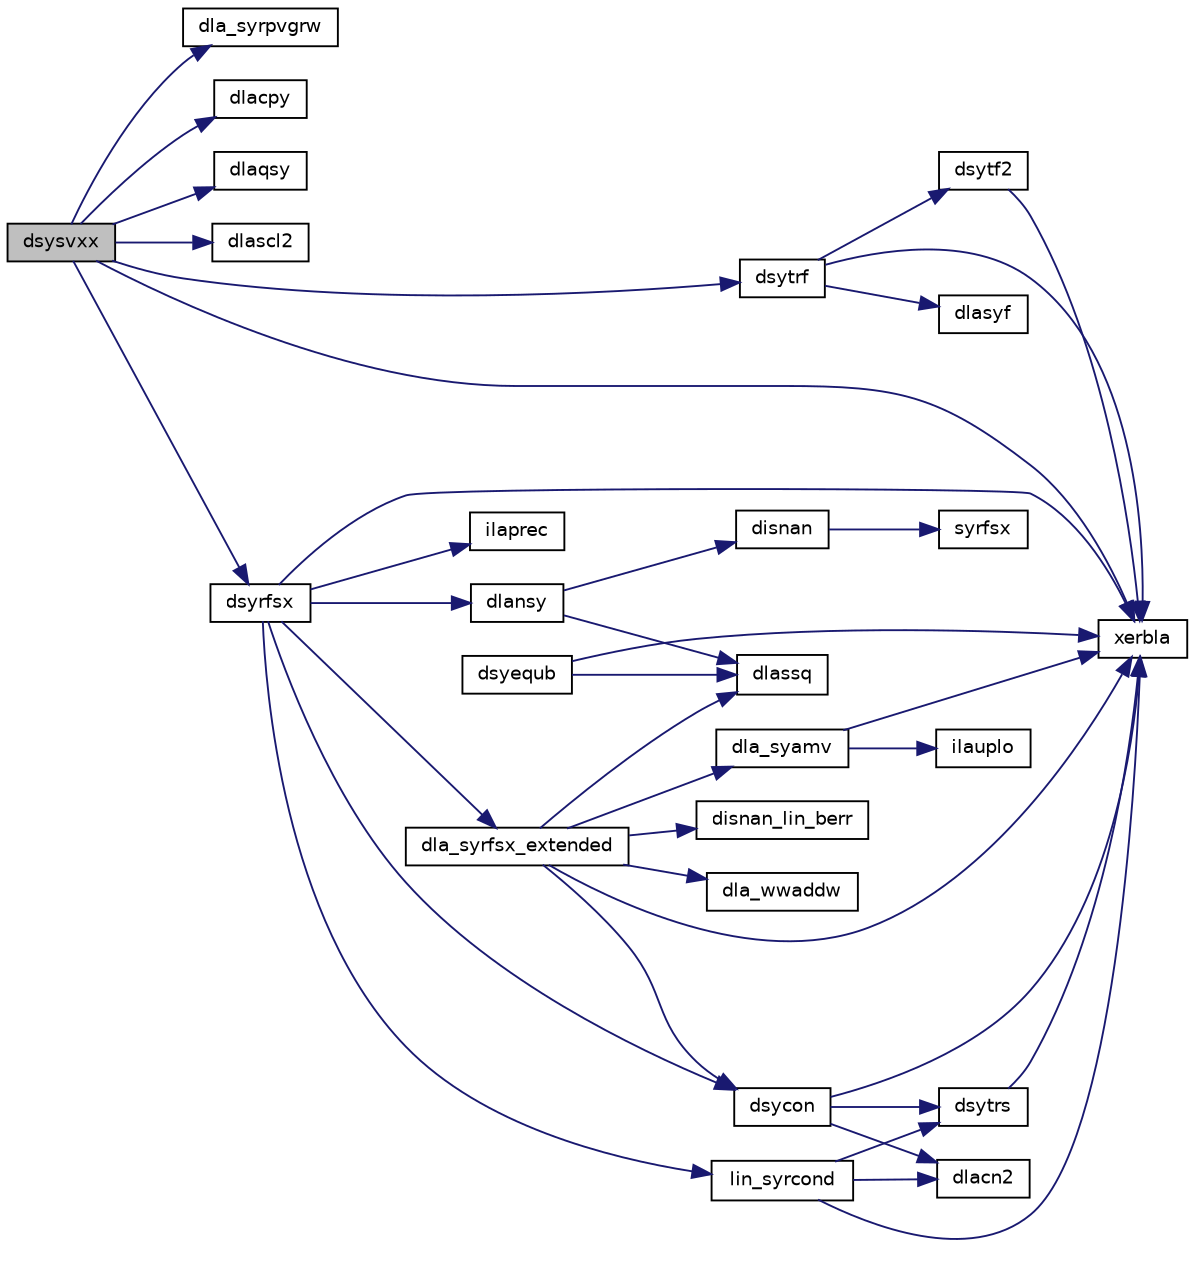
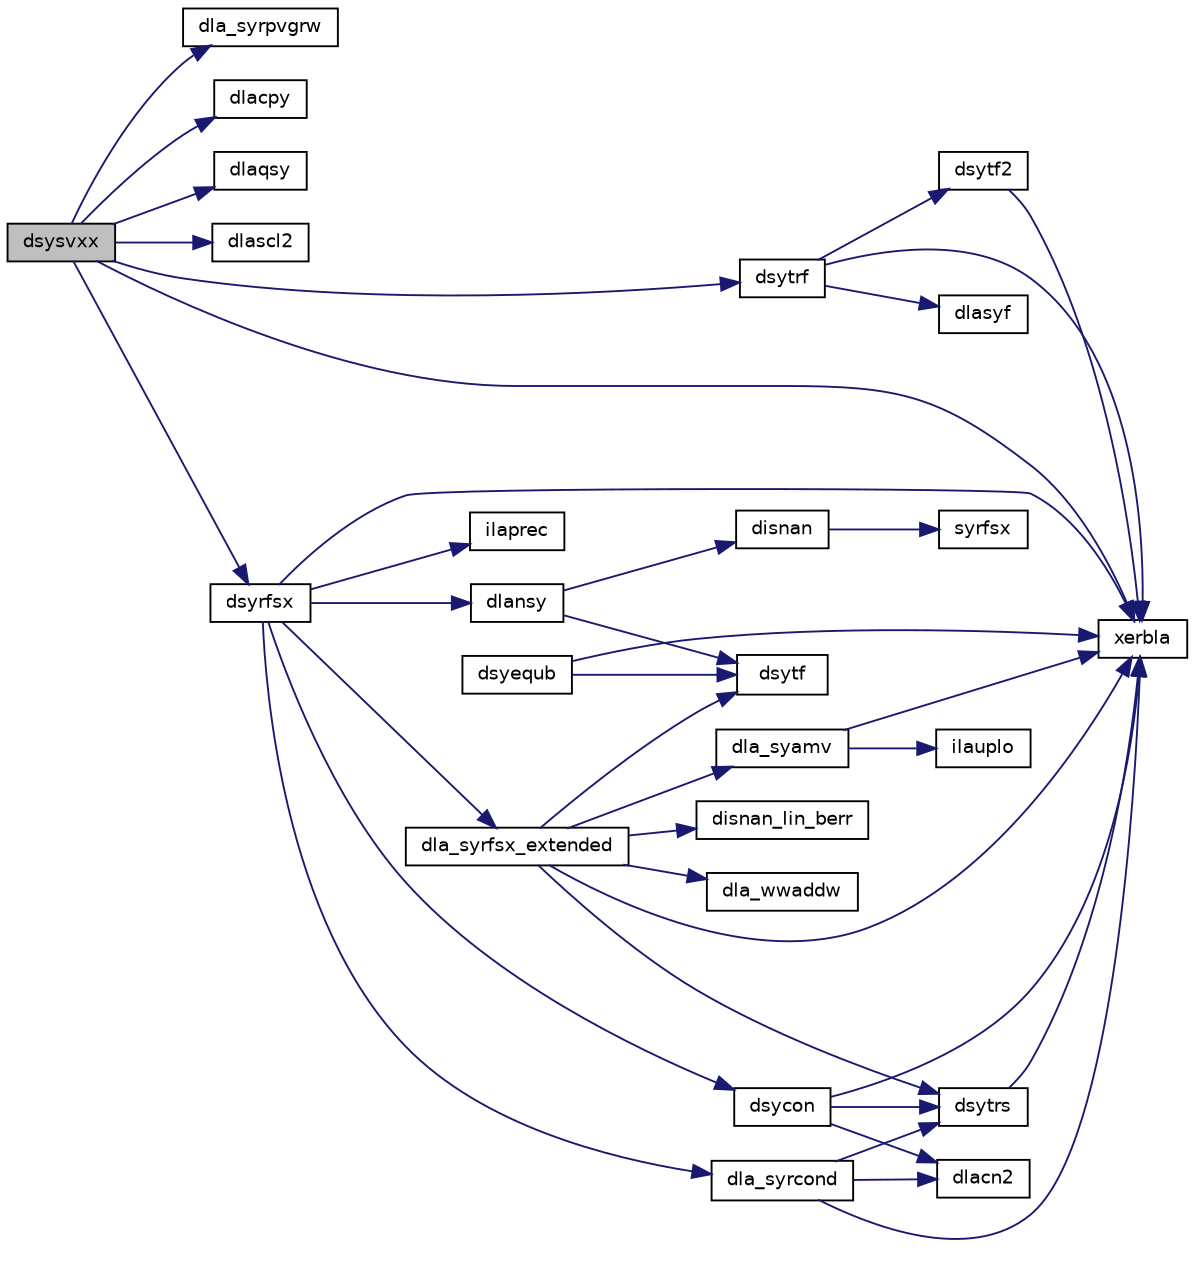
node "dlassq": label "dlassq" -> "dsytf"
edge "dla_syrfsx_extended" -> "dsycon": now "dla_syrfsx_extended" -> "dsytrs"
node "lin_syrcond": label "lin_syrcond" -> "dla_syrcond"
